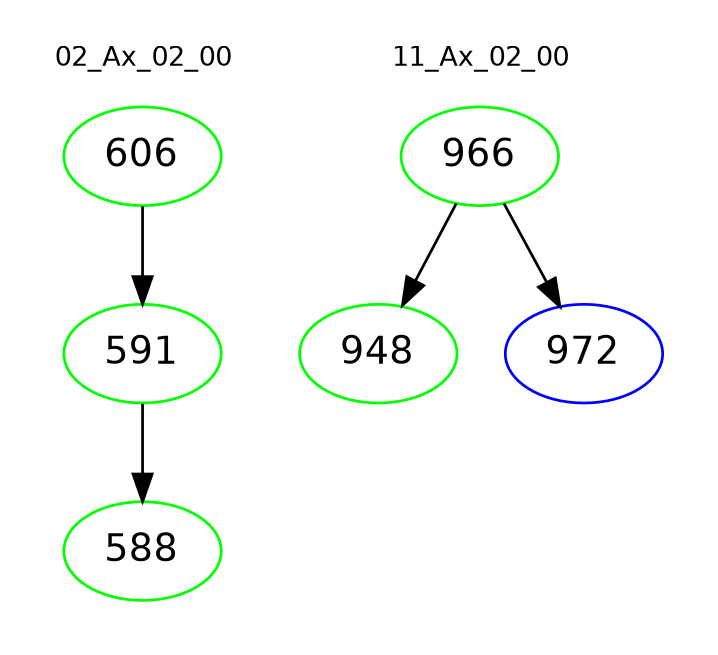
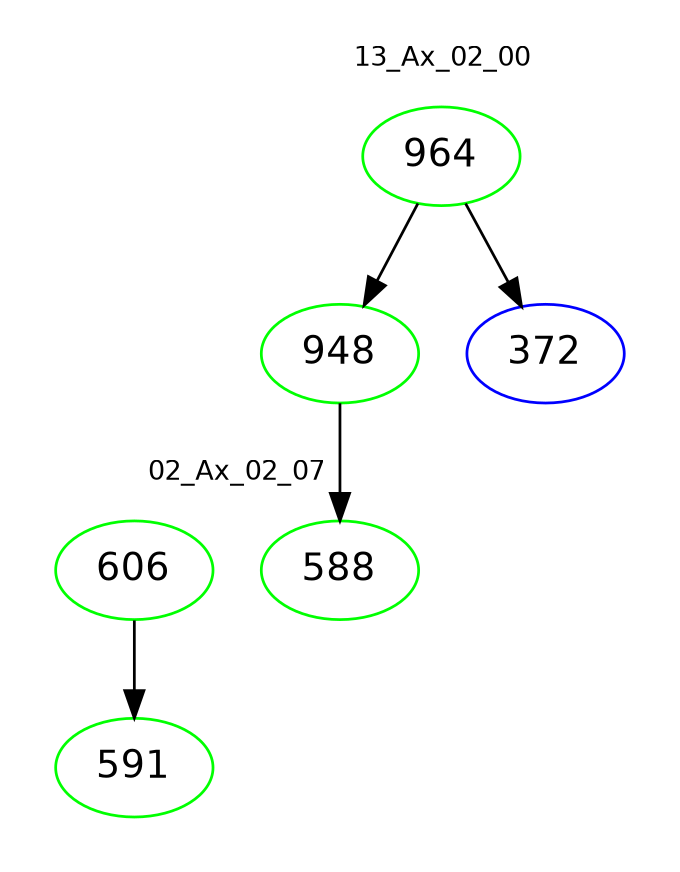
cluster "02_Ax_02_00": label "02_Ax_02_00" -> "02_Ax_02_07"
cluster "11_Ax_02_00": label "11_Ax_02_00" -> "13_Ax_02_00"
node "966": label "966" -> "964"
node "972": label "972" -> "372"
edge "591" -> "588": now "948" -> "588"
